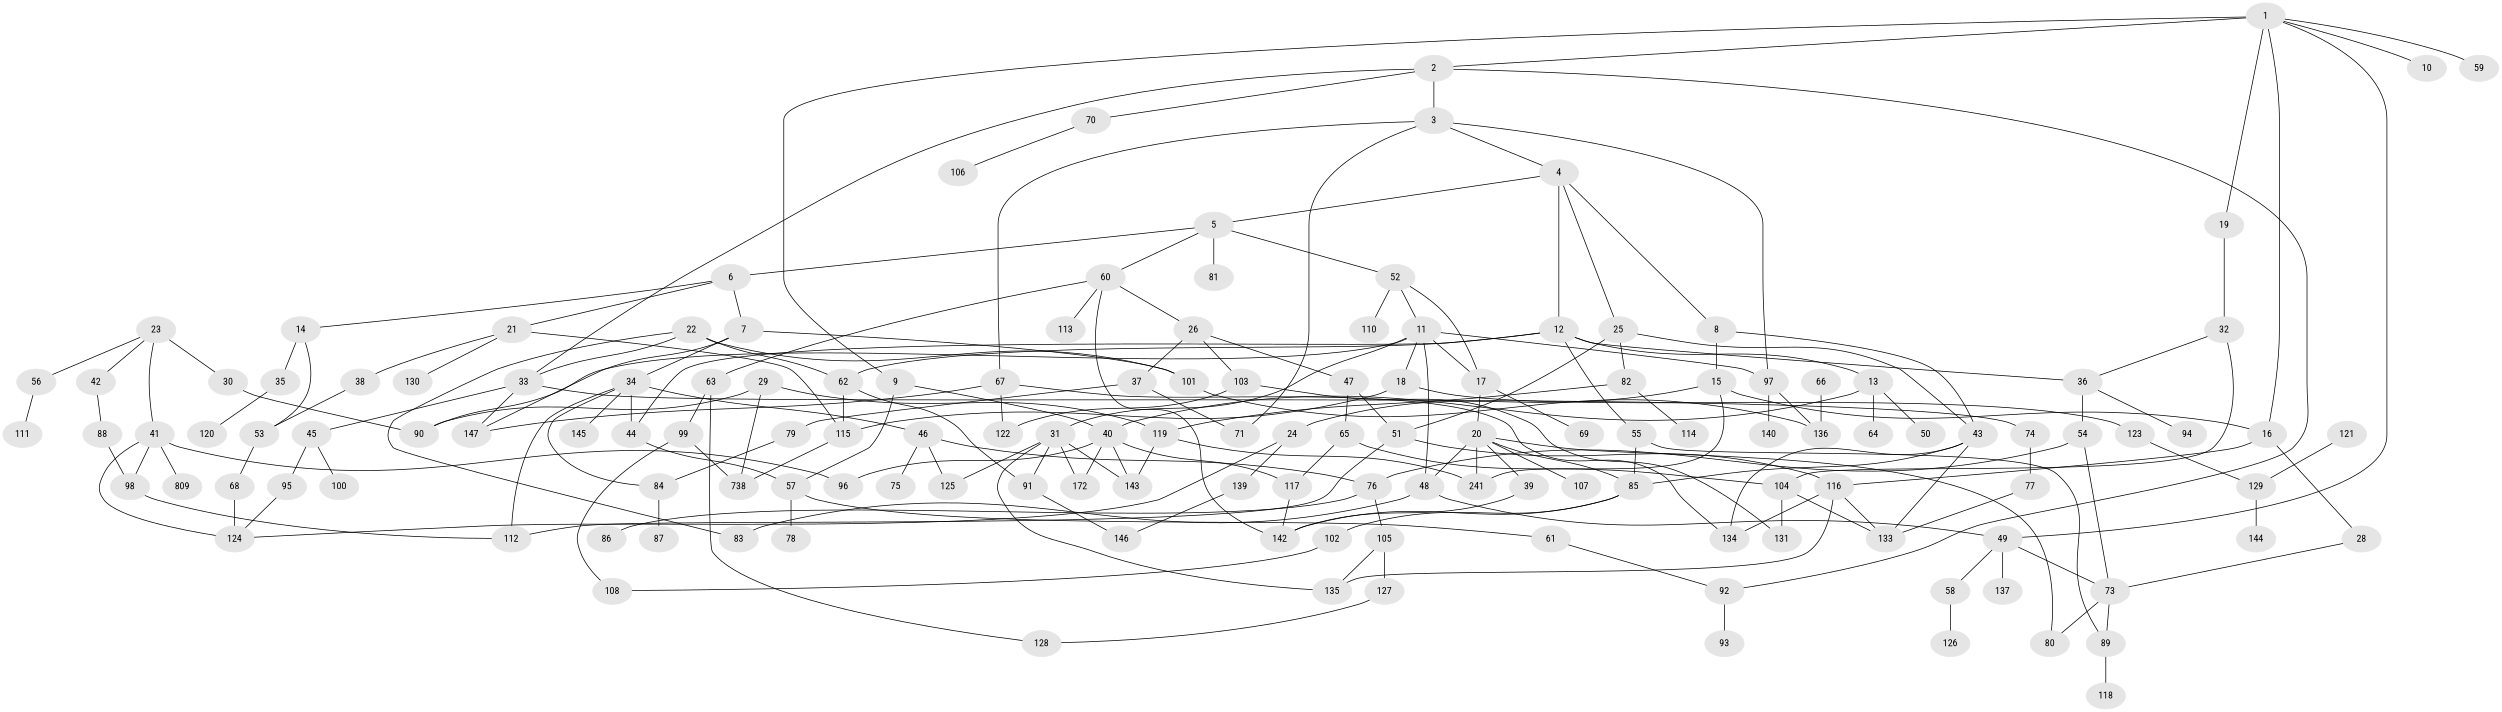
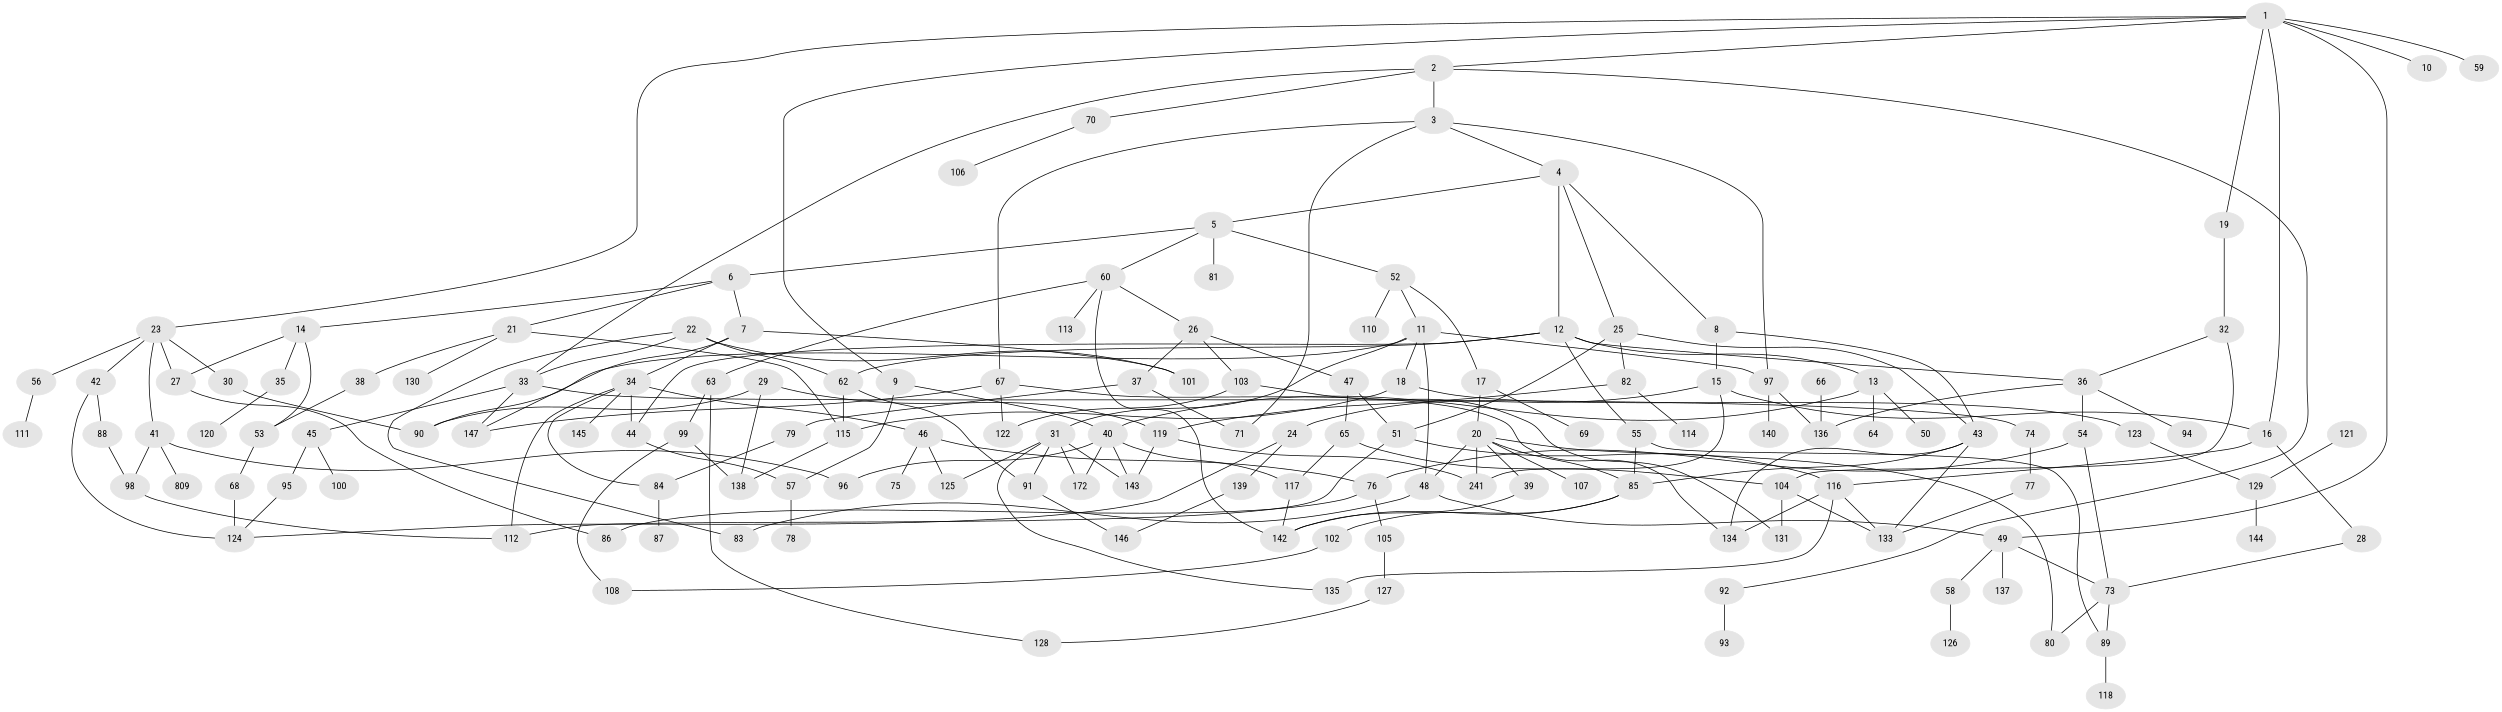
edge "1" -- "23": added
edge "11" -- "17": removed
node "27": added
edge "101" -- "136": now "36" -- "136"
node "738": label "738" -> "138"
edge "41" -- "124": now "42" -- "124"
node "61": removed
edge "105" -- "135": removed
